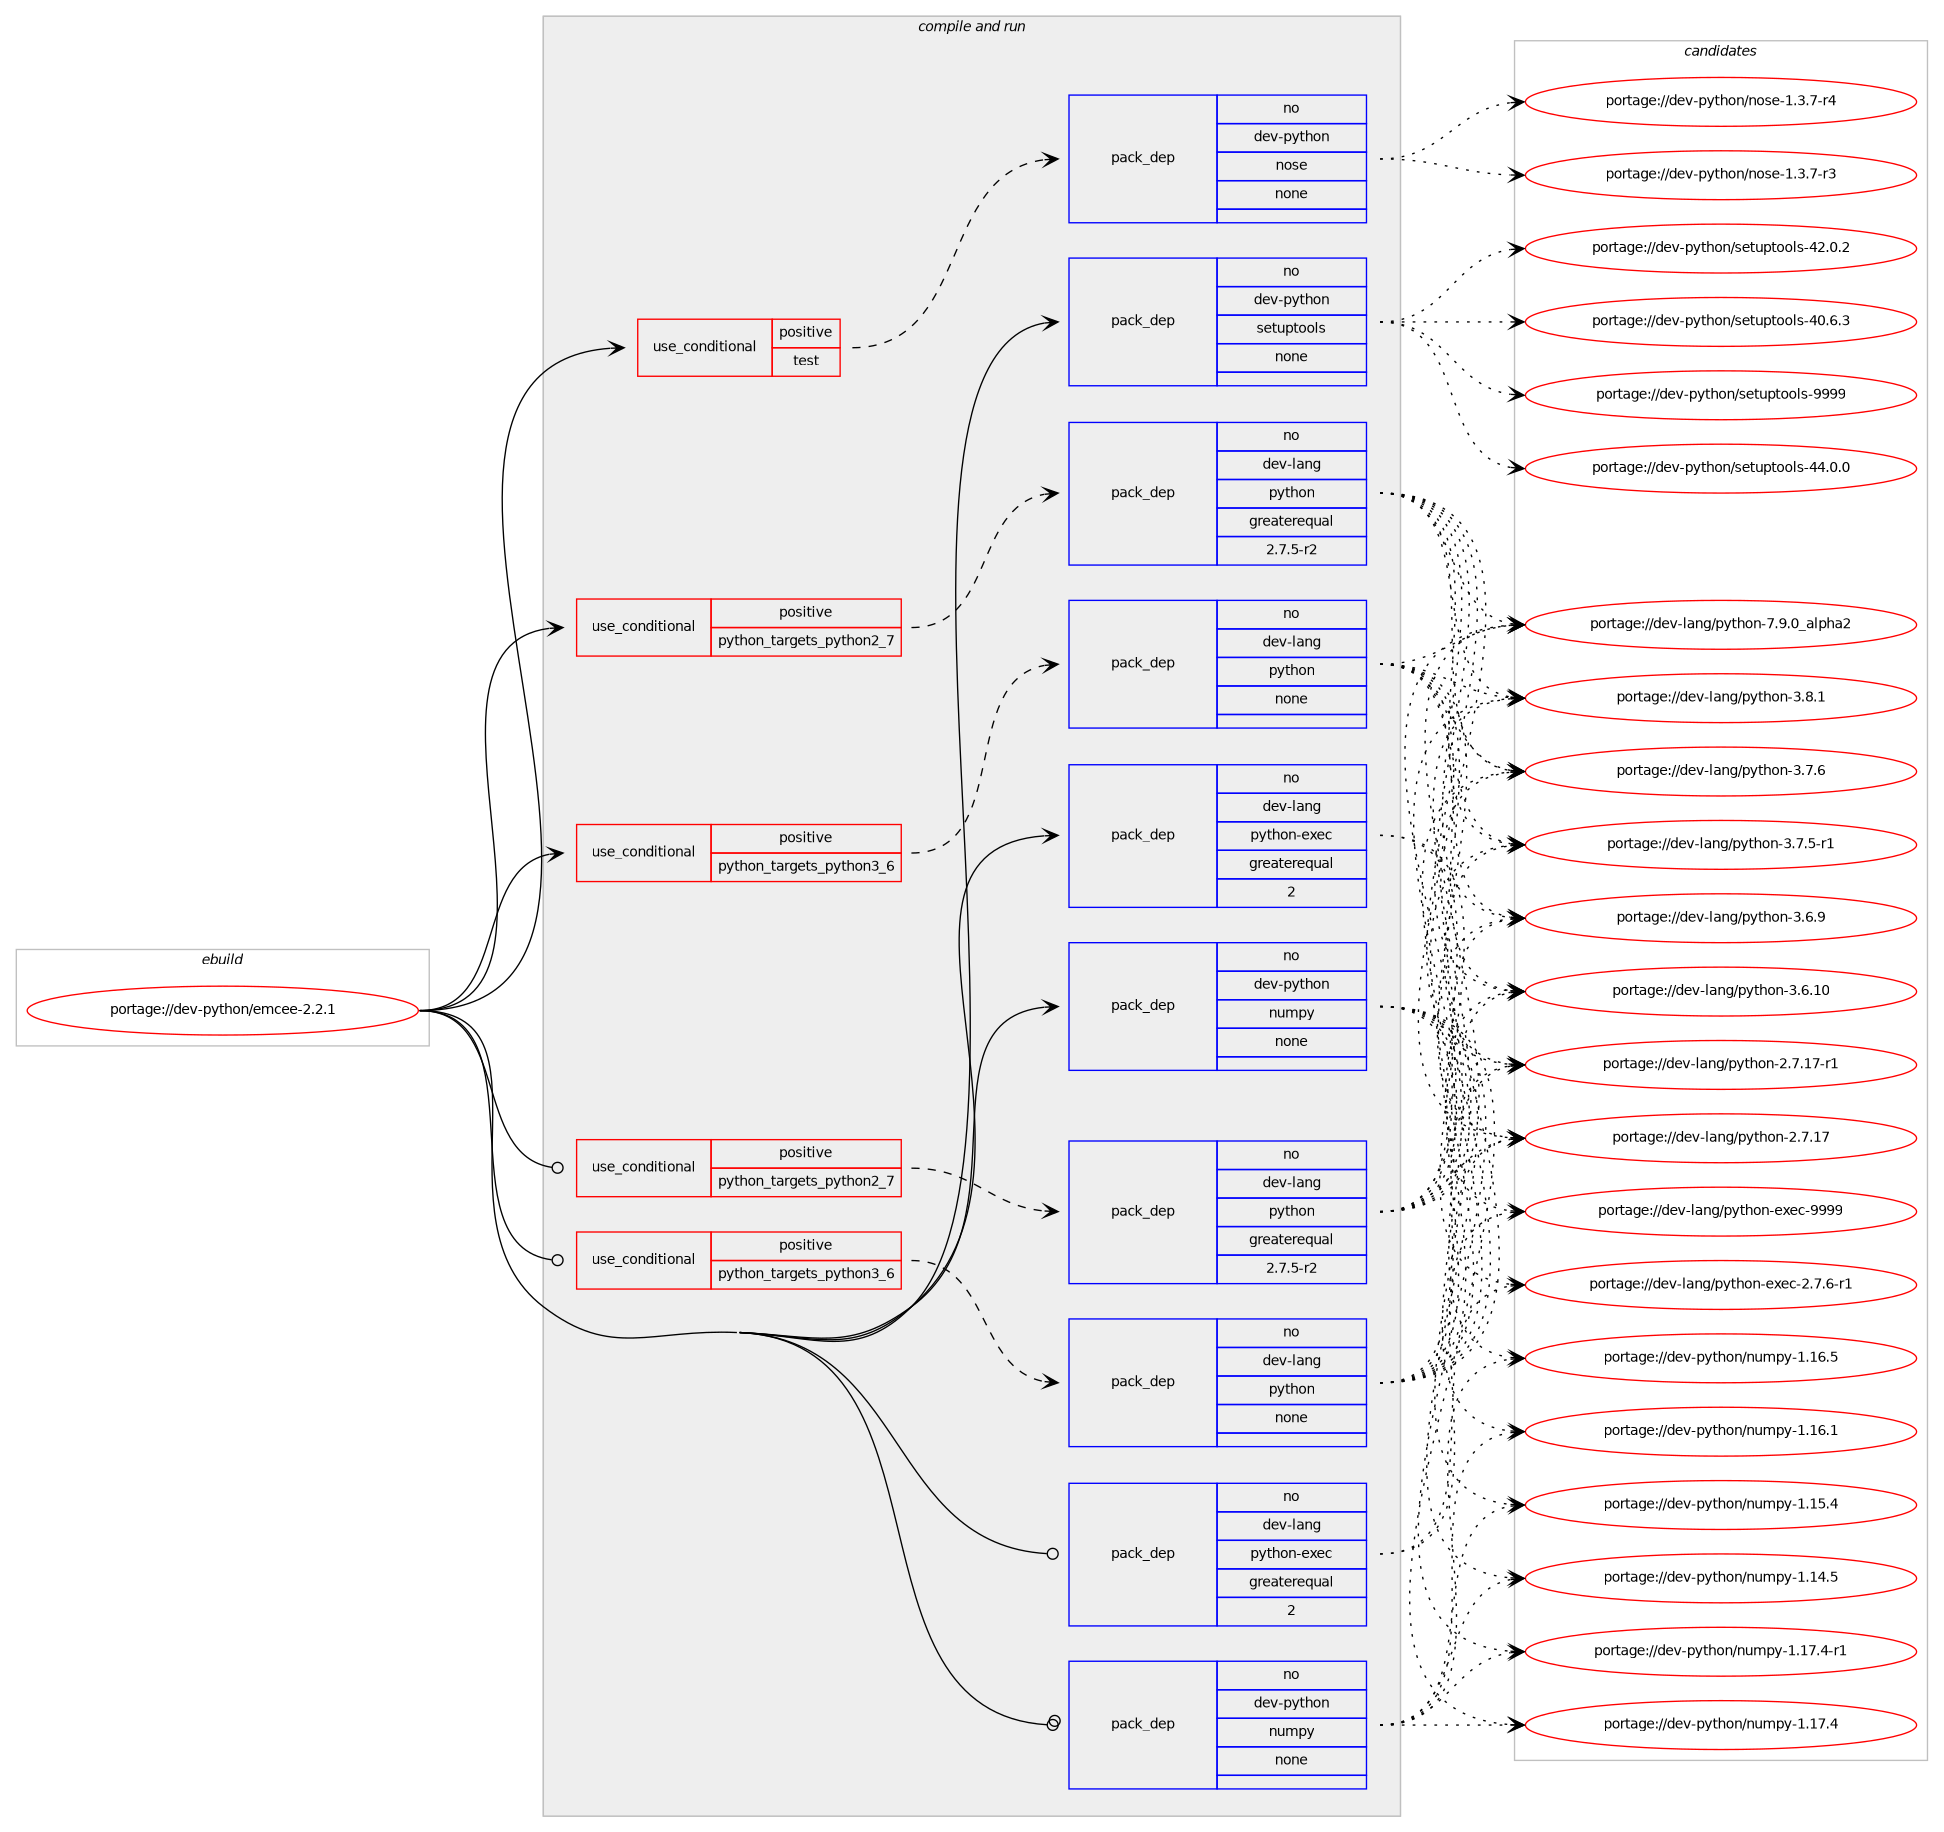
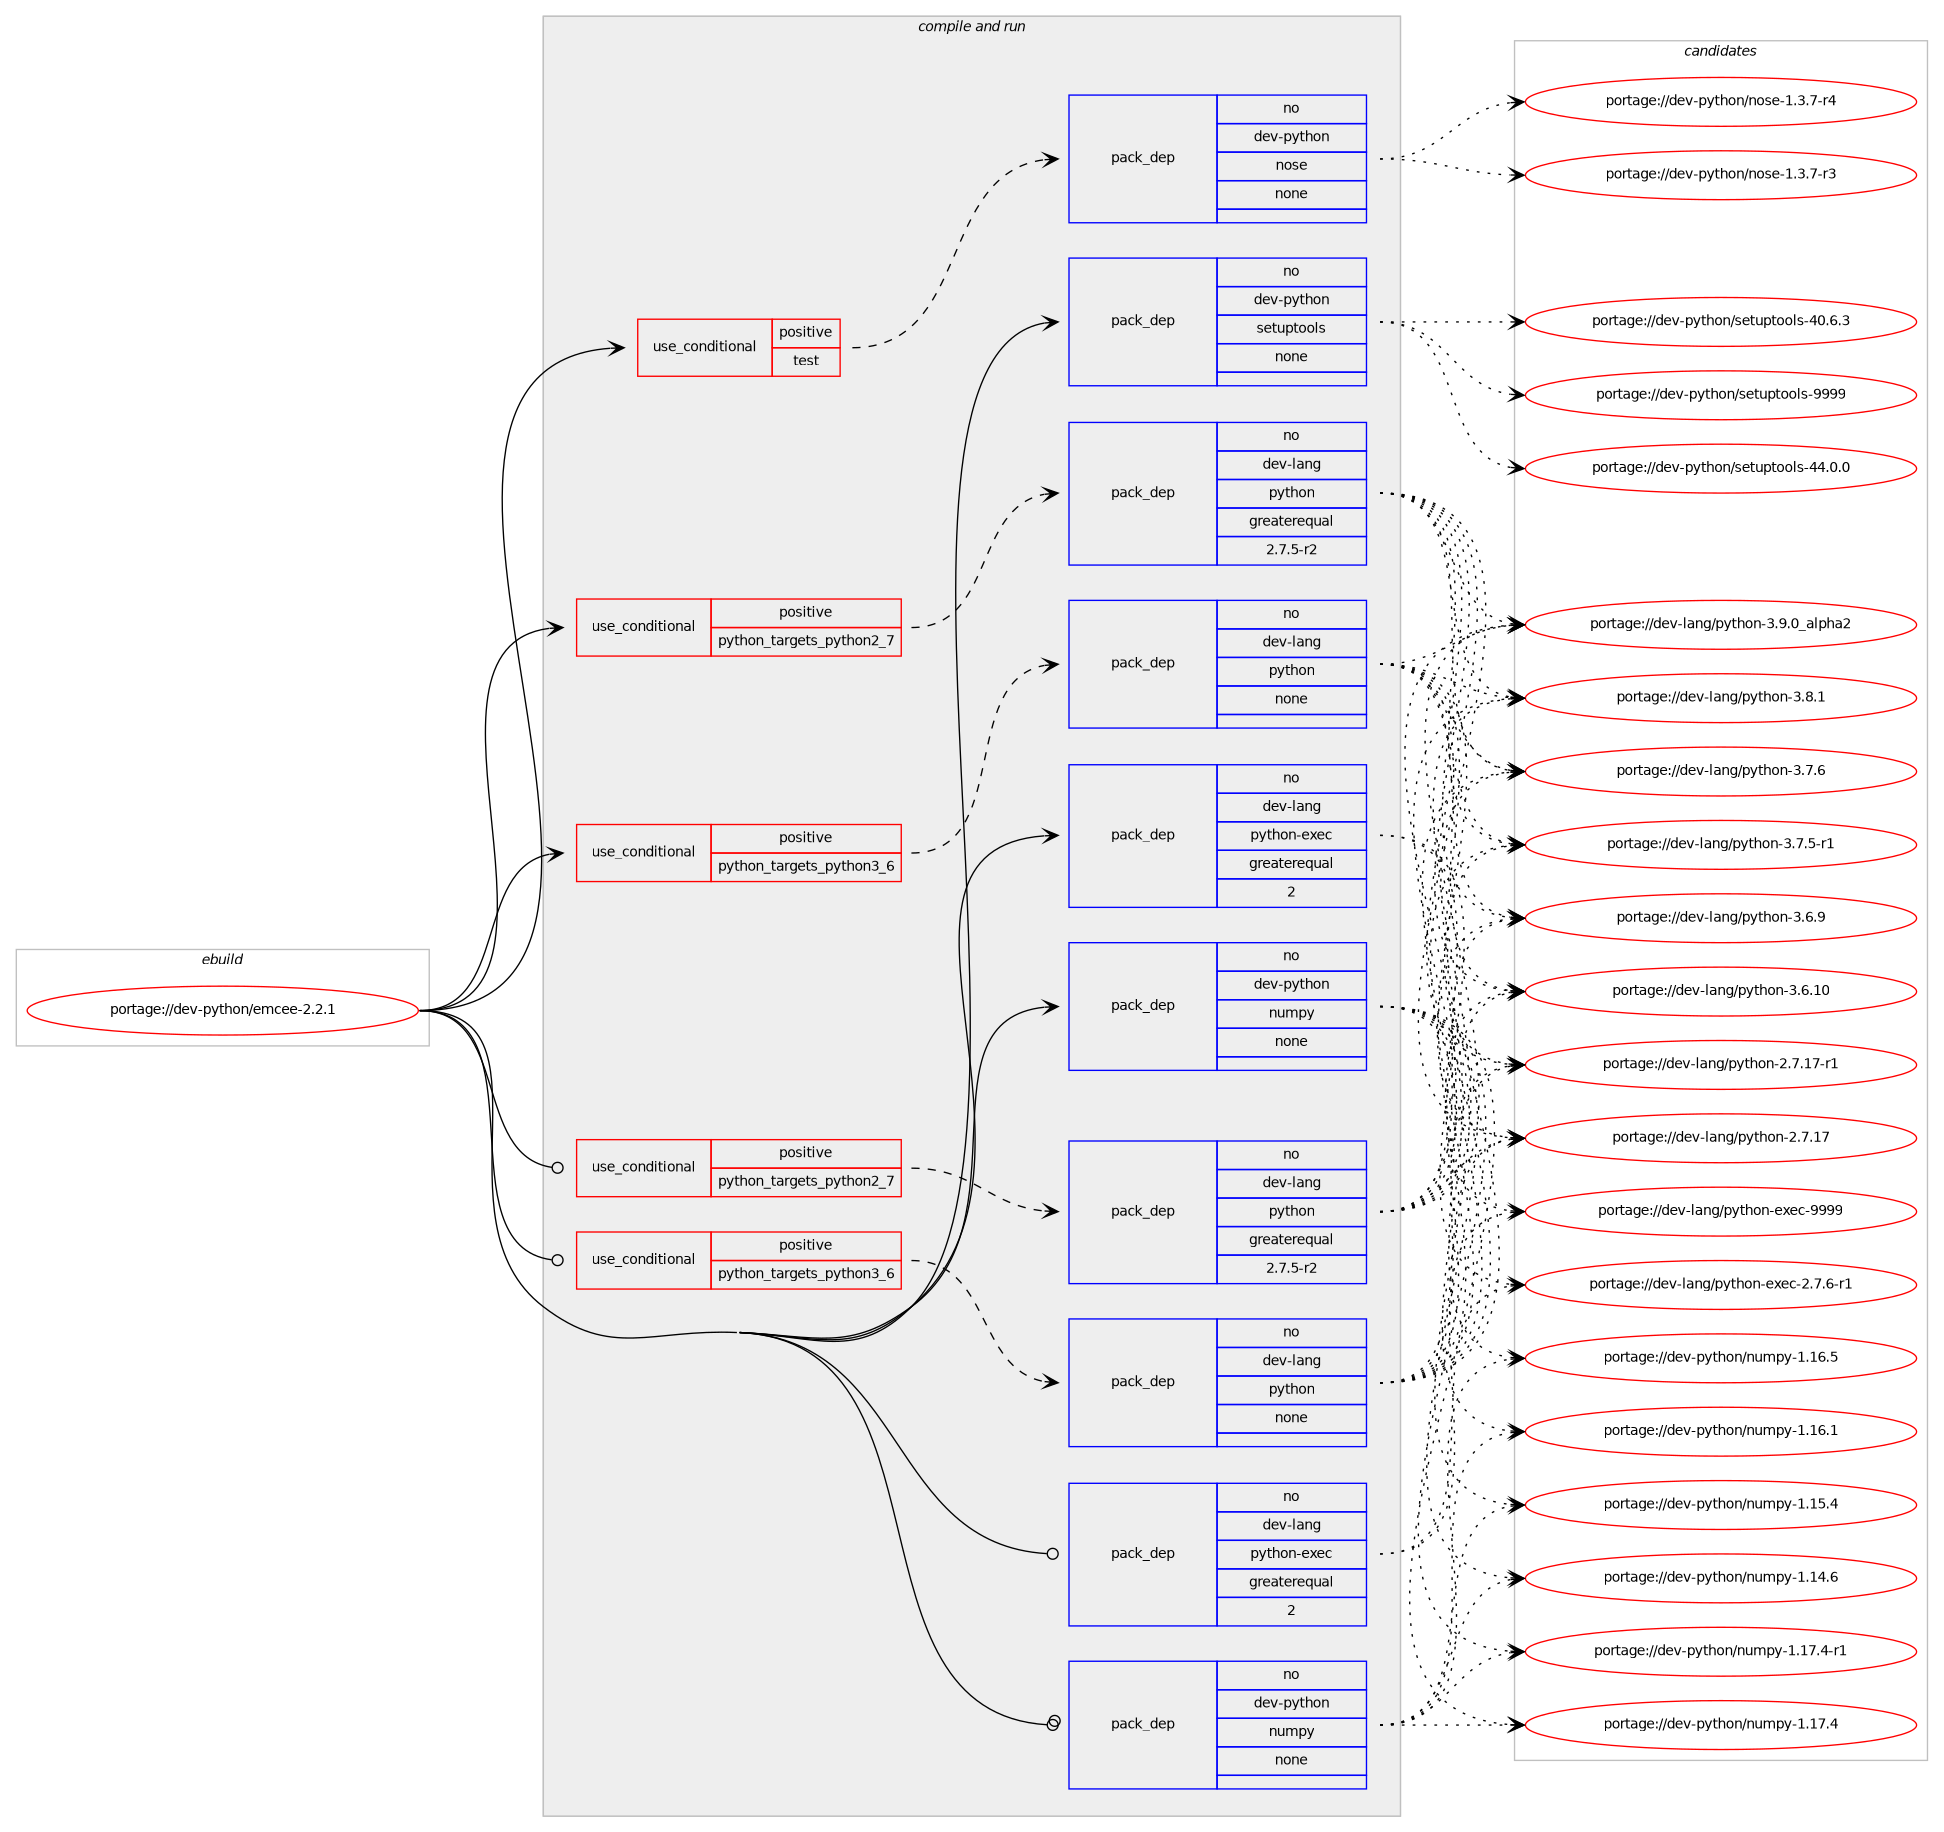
node "portage://dev-python/setuptools-42.0.2": removed
node "portage://dev-lang/python-7.9.0_alpha2": label "portage://dev-lang/python-7.9.0_alpha2" -> "portage://dev-lang/python-3.9.0_alpha2"
node "portage://dev-python/numpy-1.14.5": label "portage://dev-python/numpy-1.14.5" -> "portage://dev-python/numpy-1.14.6"
